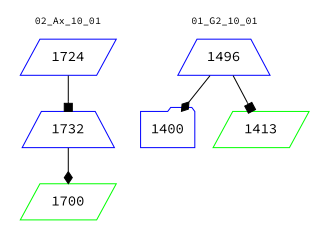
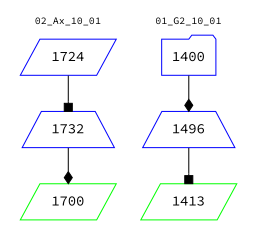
edge "1496" -> "1400": reversed
